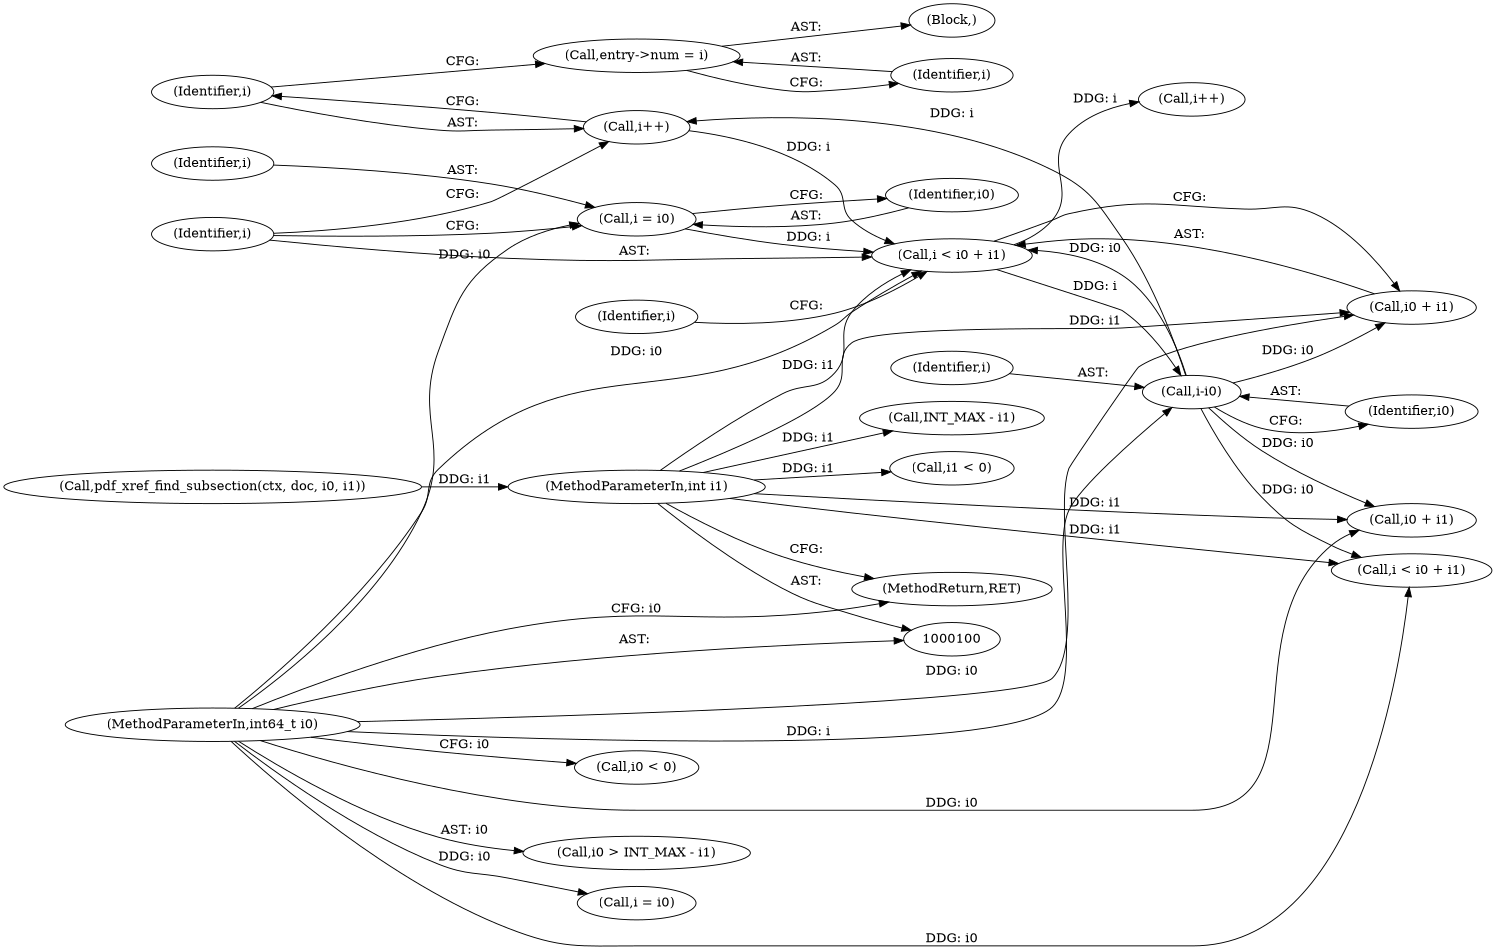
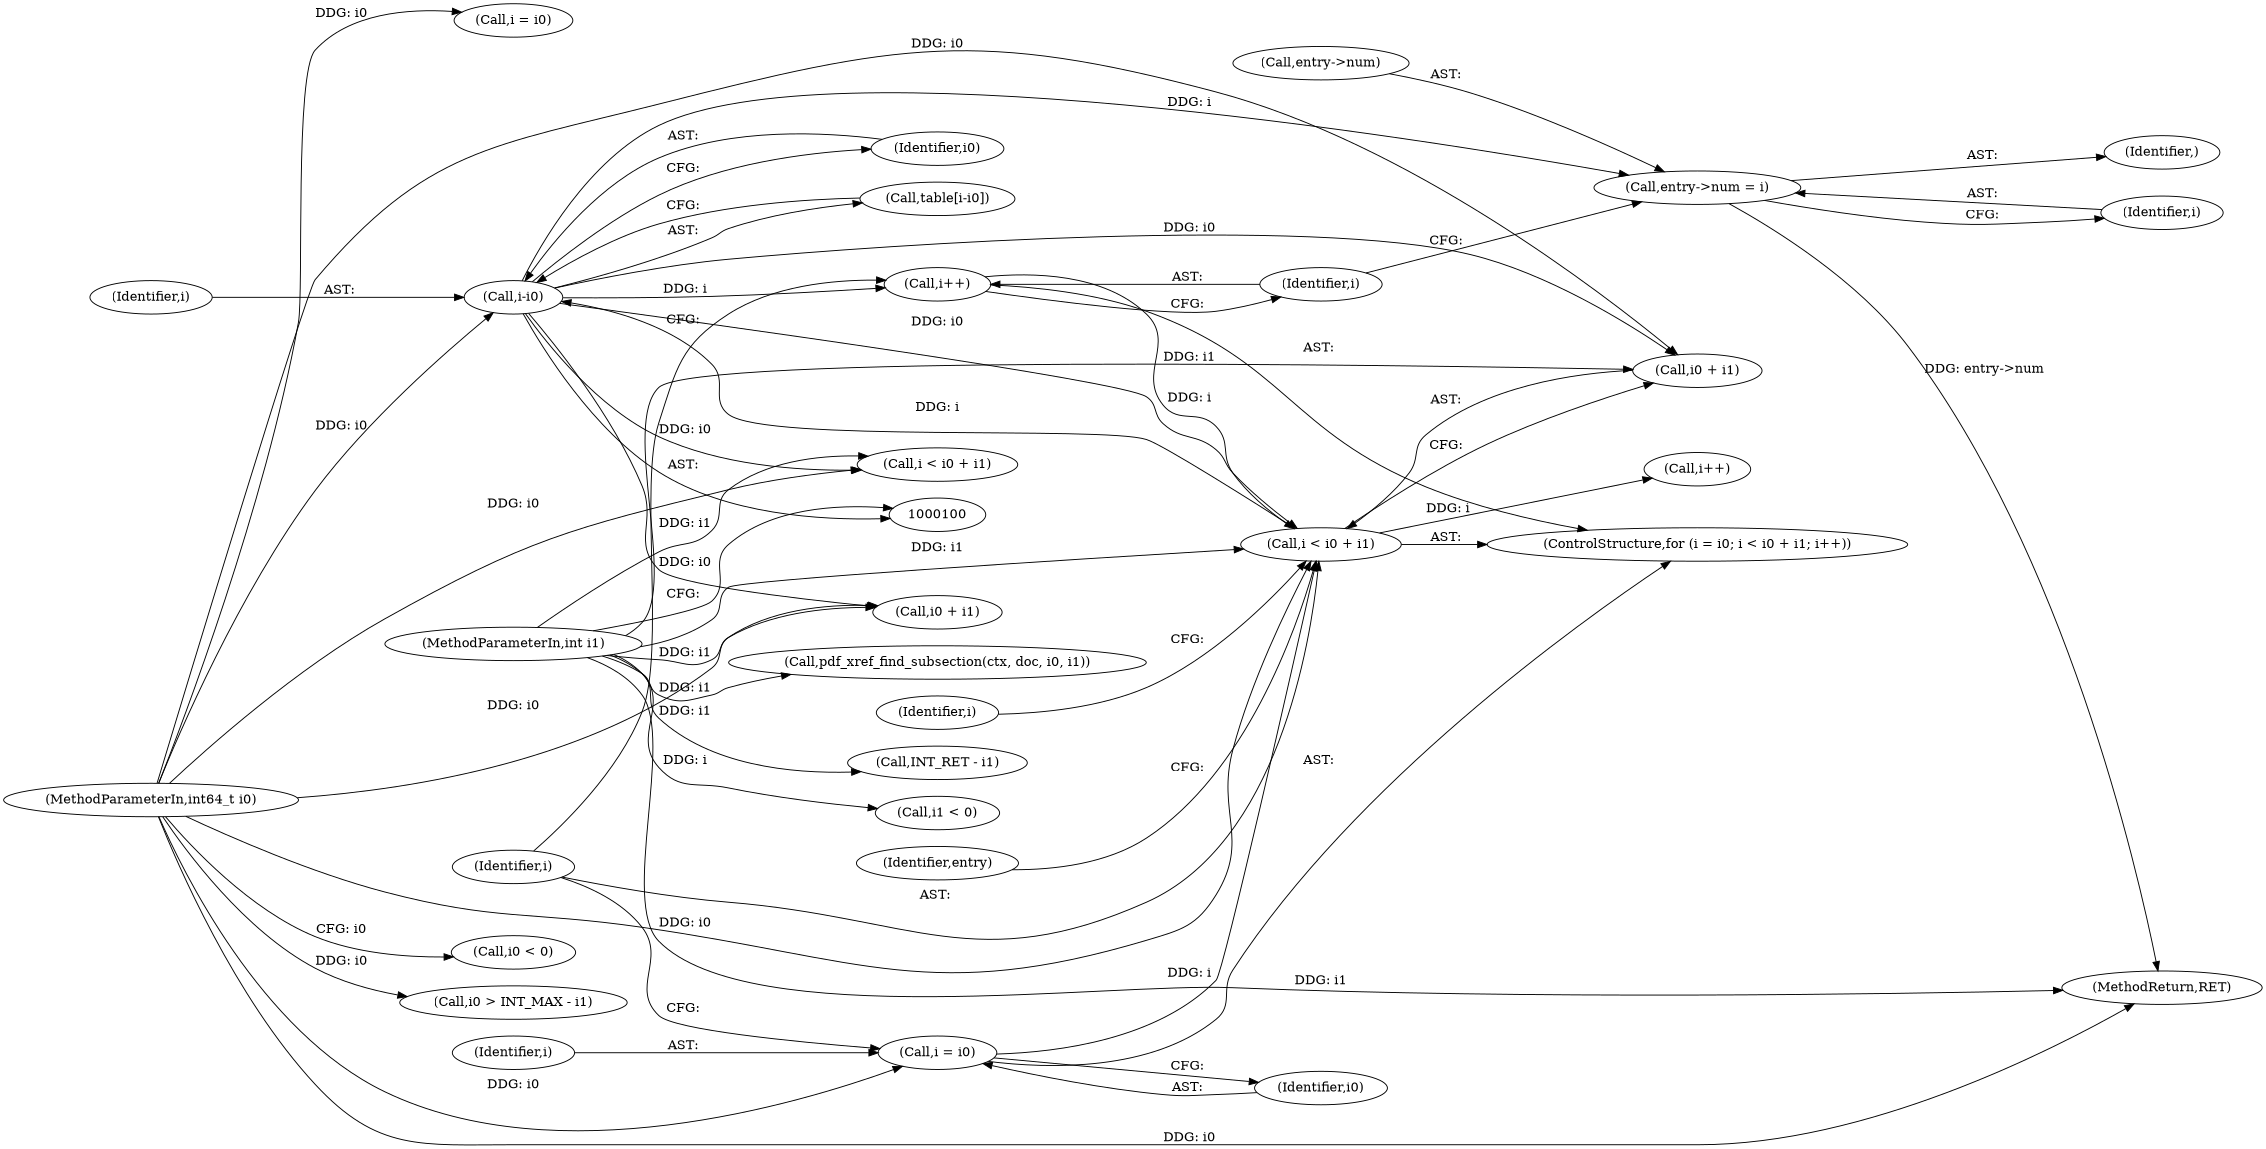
node "(Block,)": label "(Block,)" -> "(Identifier,)"
node "(Call,entry->num)": added
edge "(Call,i-i0)" -> "(Call,entry->num = i)": added, label "DDG: i"
node "(Call,table[i-i0])": added
node "(Call,INT_MAX - i1)": label "(Call,INT_MAX - i1)" -> "(Call,INT_RET - i1)"
edge "(MethodParameterIn,int i1)" -> "(Call,i1 < 0)": label "DDG: i1" -> "DDG: i"
edge "(Call,pdf_xref_find_subsection(ctx, doc, i0, i1))" -> "(MethodParameterIn,int i1)": reversed
edge "(Call,entry->num = i)" -> "(MethodReturn,RET)": added, label "DDG: entry->num"
node "(ControlStructure,for (i = i0; i < i0 + i1; i++))": added
edge "(MethodParameterIn,int i1)" -> "(MethodReturn,RET)": label "CFG: " -> "DDG: i1"
edge "(MethodParameterIn,int i1)" -> "1000100": label "AST: " -> "CFG: "
edge "(MethodParameterIn,int64_t i0)" -> "(MethodReturn,RET)": label "CFG: i0" -> "DDG: i0"
edge "(MethodParameterIn,int64_t i0)" -> "1000100": now "(Call,i-i0)" -> "1000100"
edge "(MethodParameterIn,int64_t i0)" -> "(Call,i-i0)": label "DDG: i" -> "DDG: i0"
edge "(MethodParameterIn,int64_t i0)" -> "(Call,i0 > INT_MAX - i1)": label "AST: i0" -> "DDG: i0"
node "(Identifier,entry)": added
